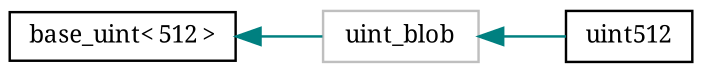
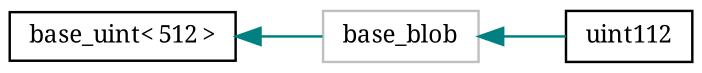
node "uint_blob": label "uint_blob" -> "base_blob"
node "uint512": label "uint512" -> "uint112"
